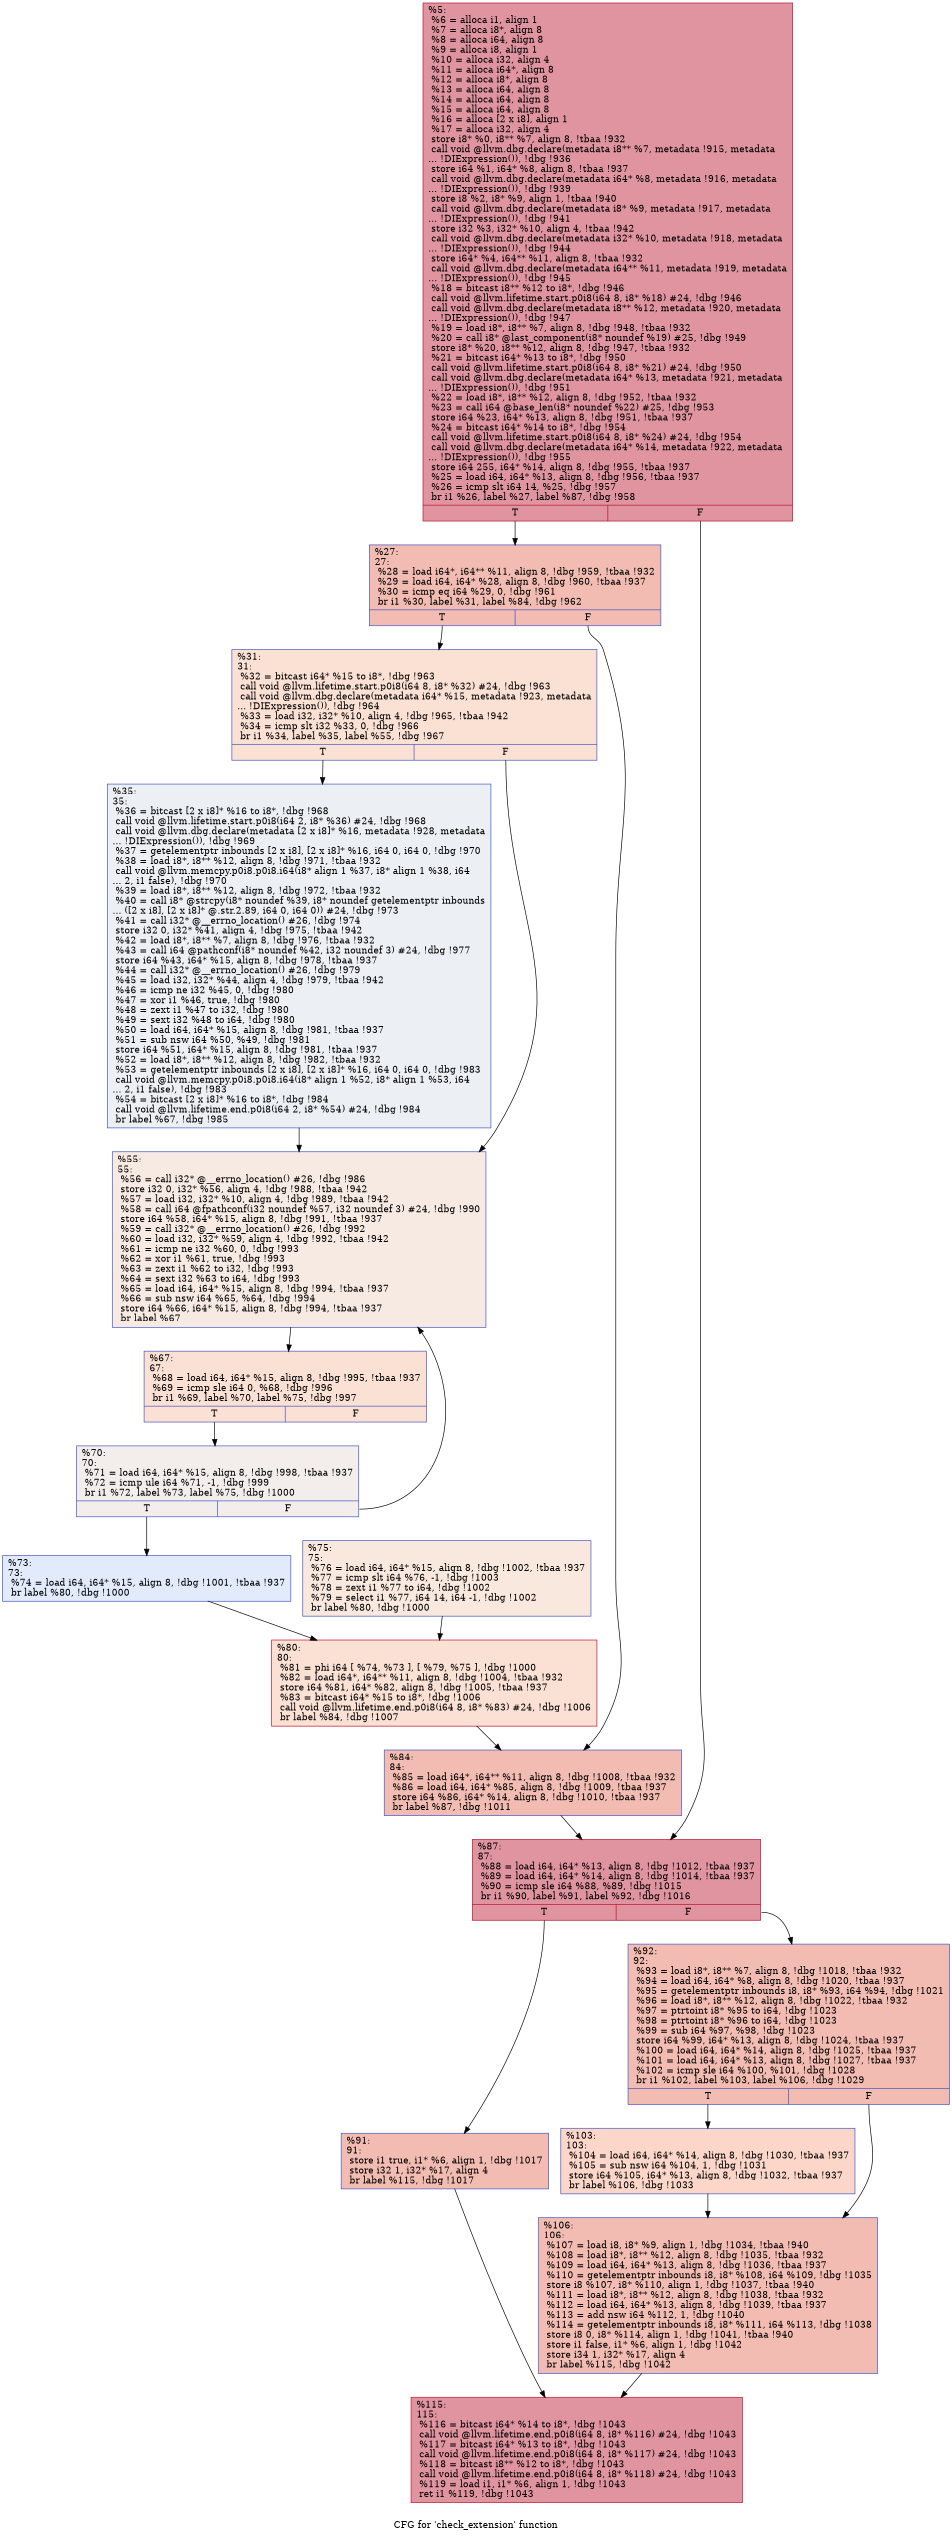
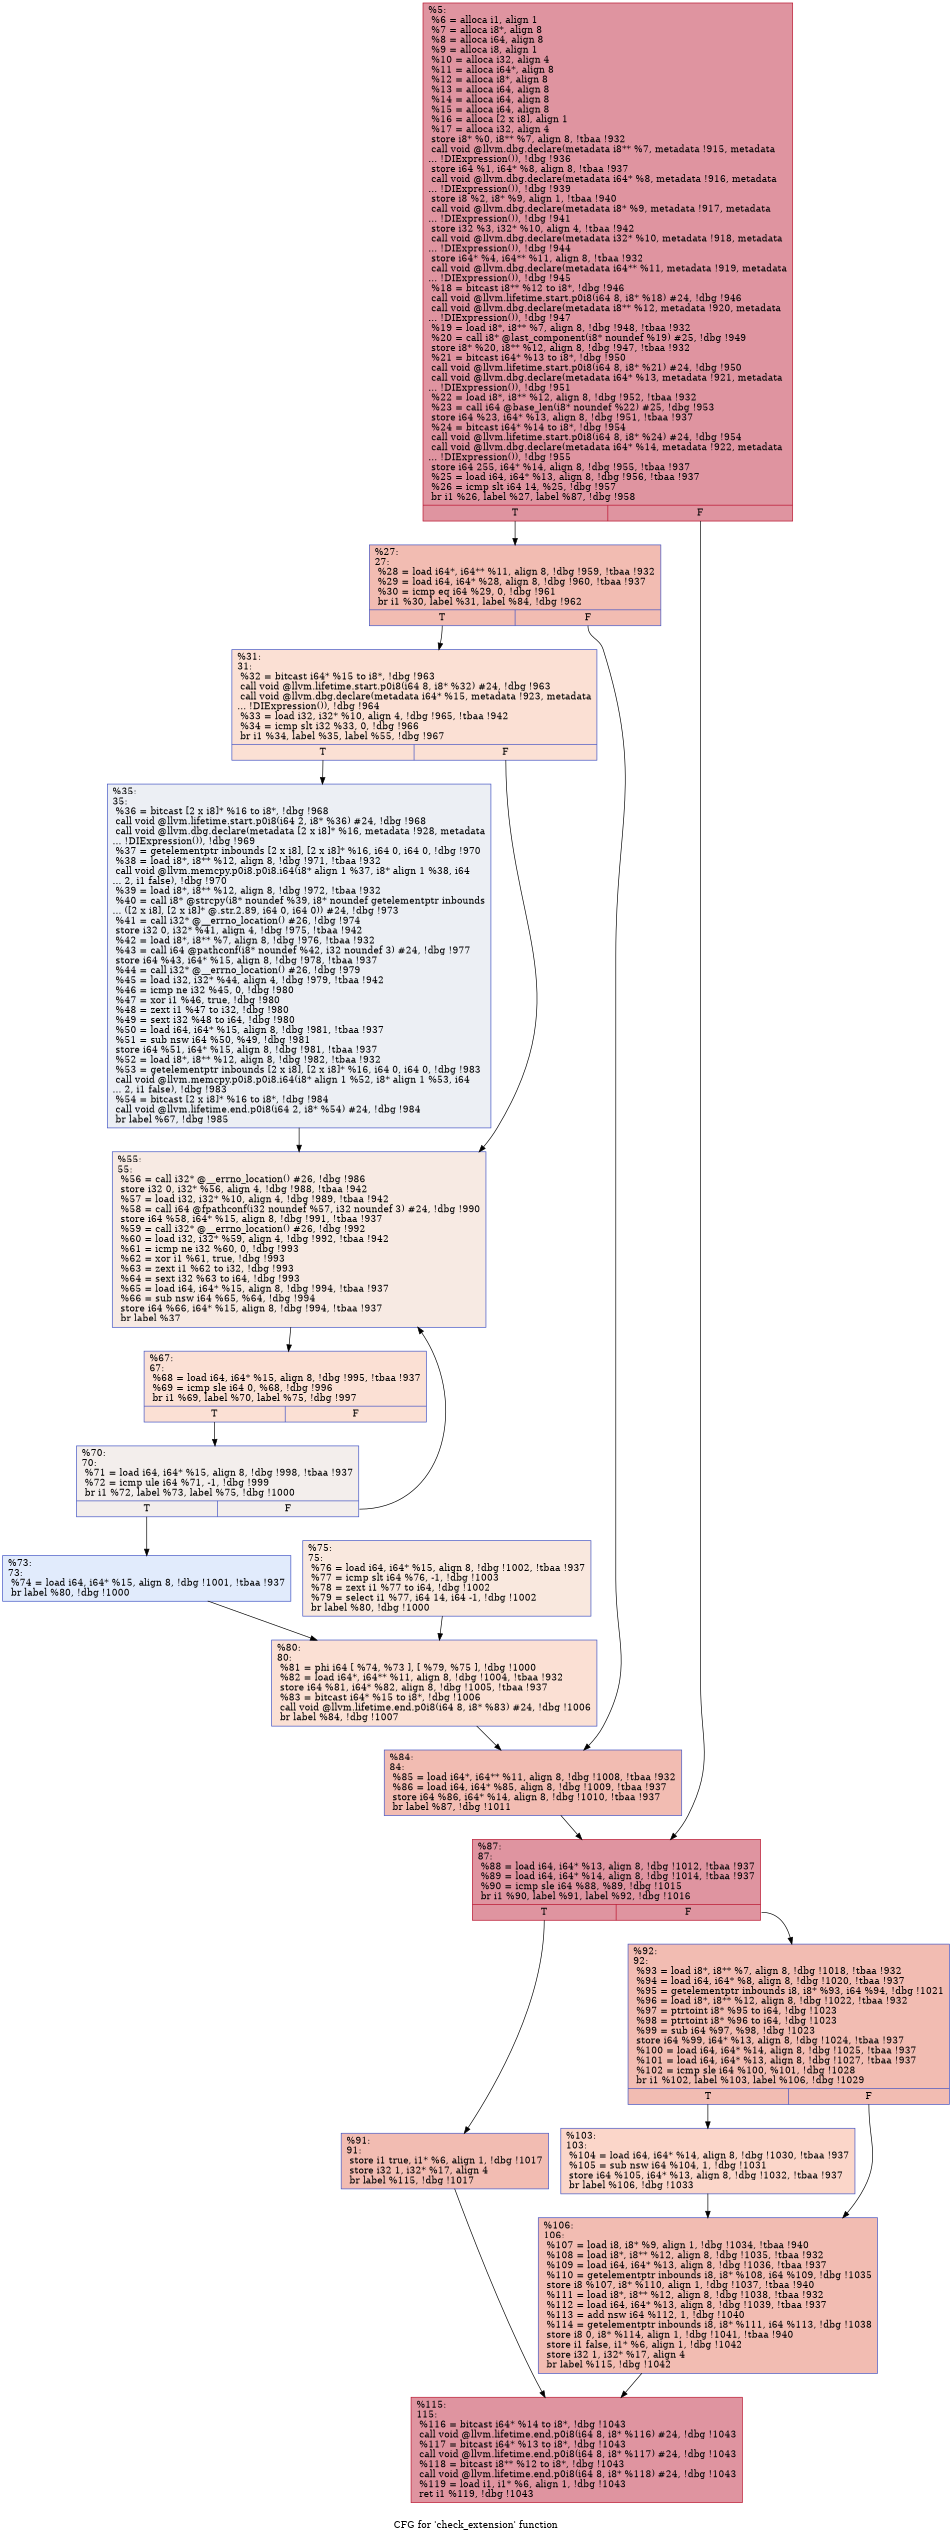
node "%55:": text "br label %67" -> "br label %37"
node "%80:": color #b70d28ff -> #3d50c3ff
node "%106:": text "store i34 1, i32* %17, align 4" -> "store i32 1, i32* %17, align 4"
